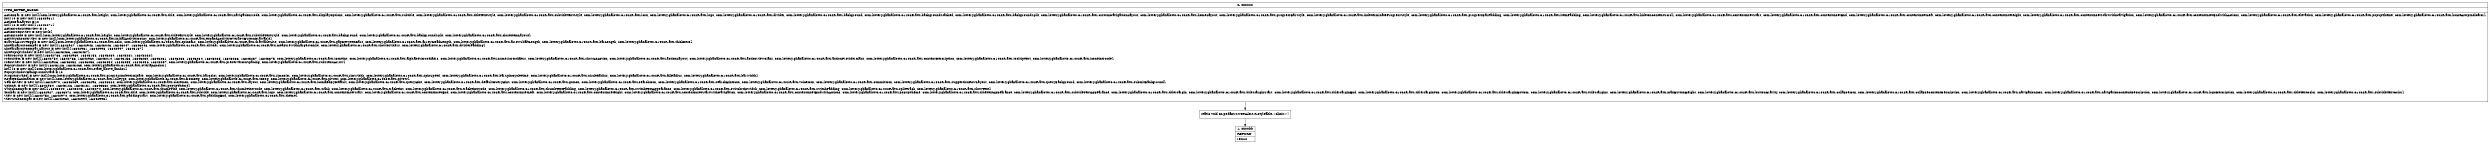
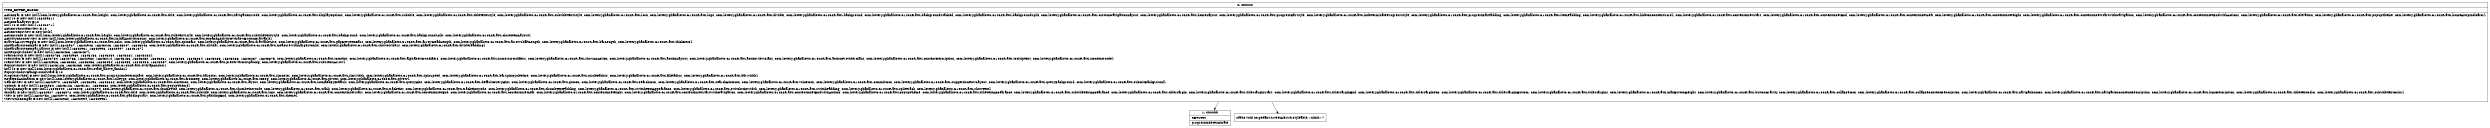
edge "static void cn.pedant.SweetAlert.R.styleable.<clinit>()" -> "1: 0x00bb": now "0: 0x0000" -> "1: 0x00bb"
node "1: 0x00bb": text "return" -> "progressIndeterminate"
